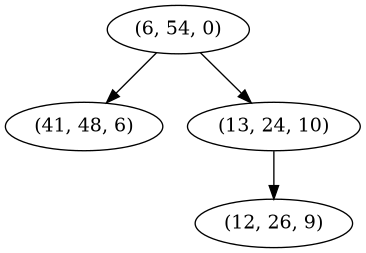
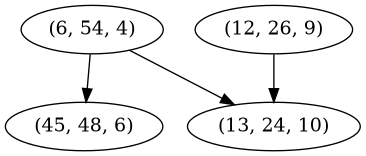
node "(6, 54, 0)": label "(6, 54, 0)" -> "(6, 54, 4)"
node "(41, 48, 6)": label "(41, 48, 6)" -> "(45, 48, 6)"
edge "(13, 24, 10)" -> "(12, 26, 9)": reversed
